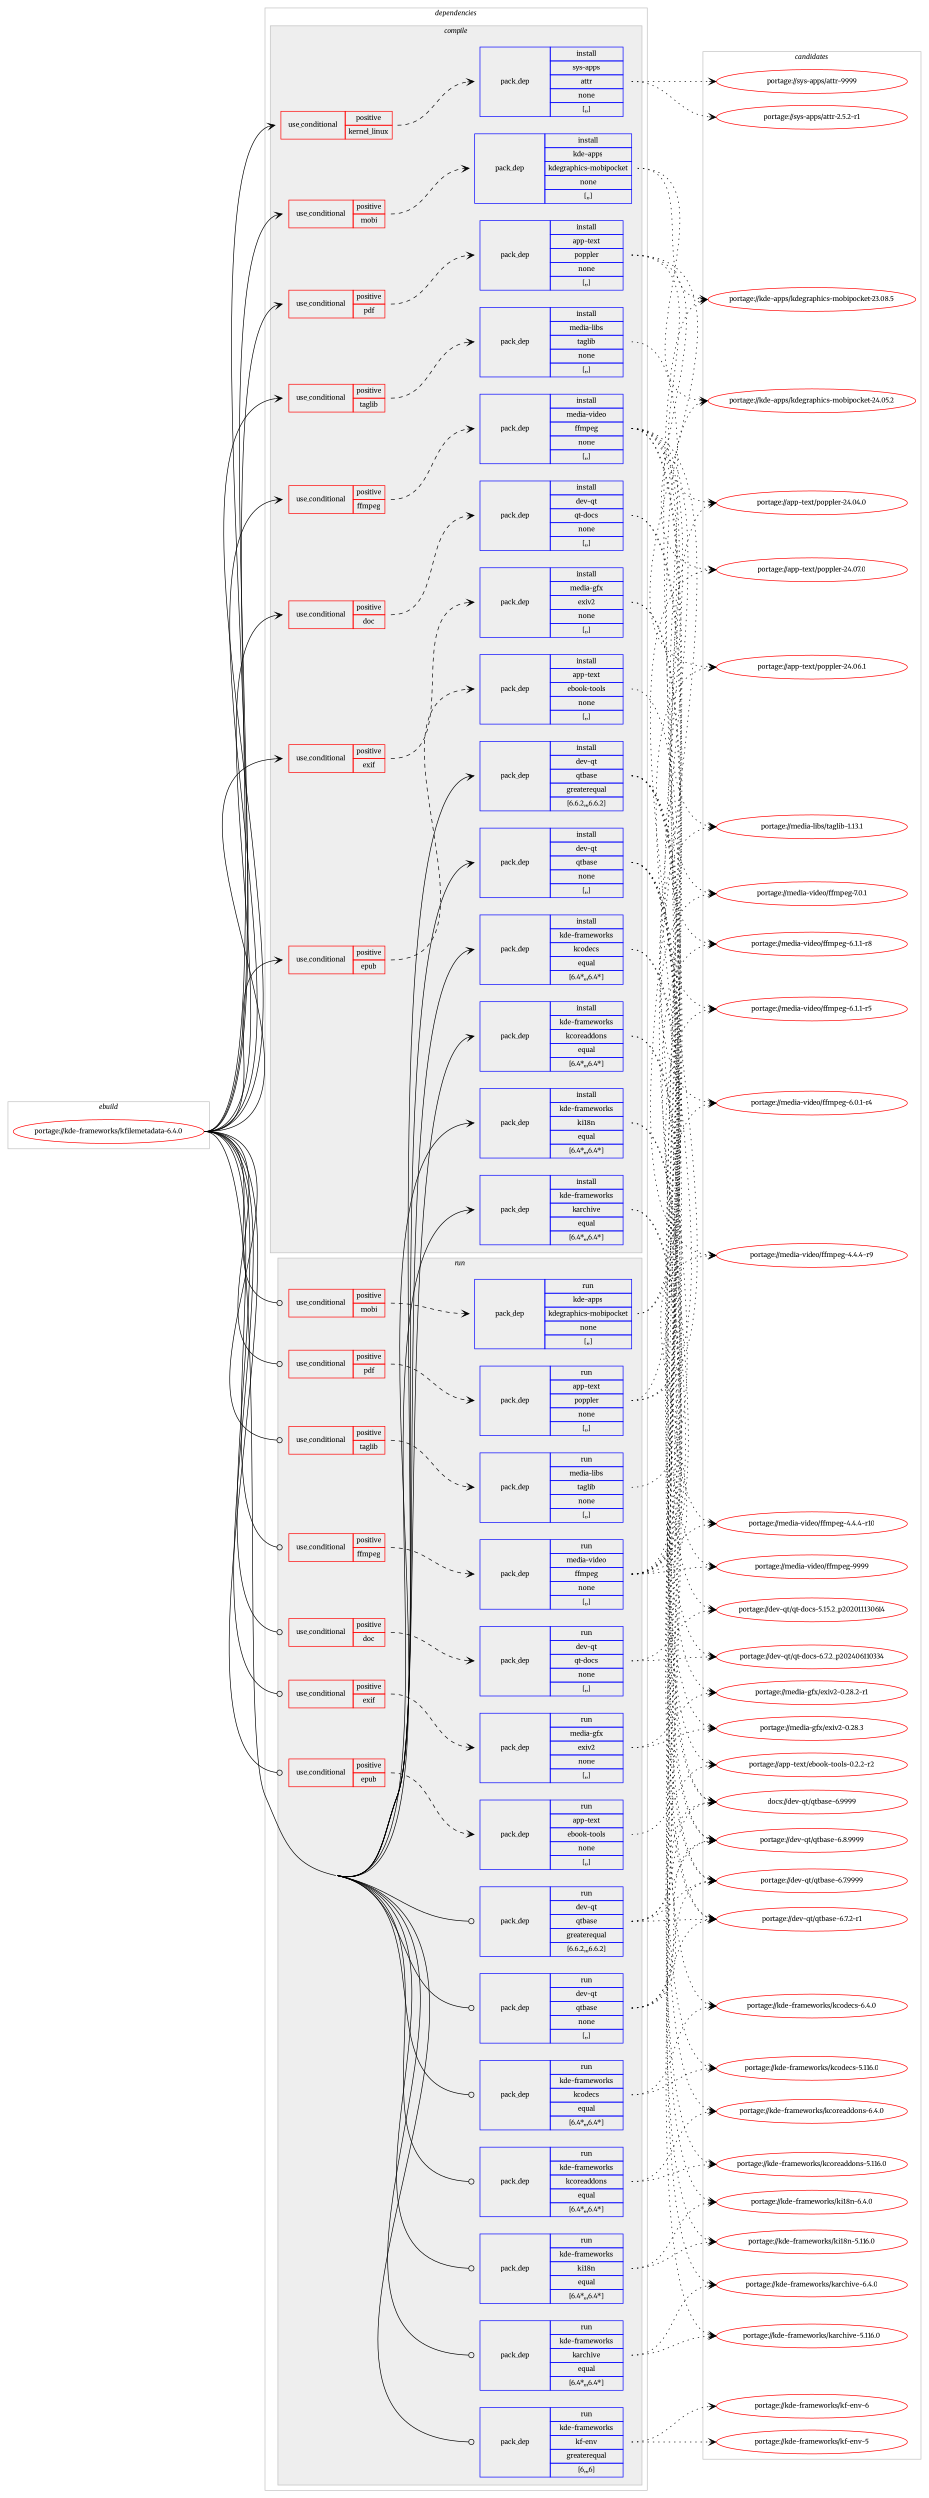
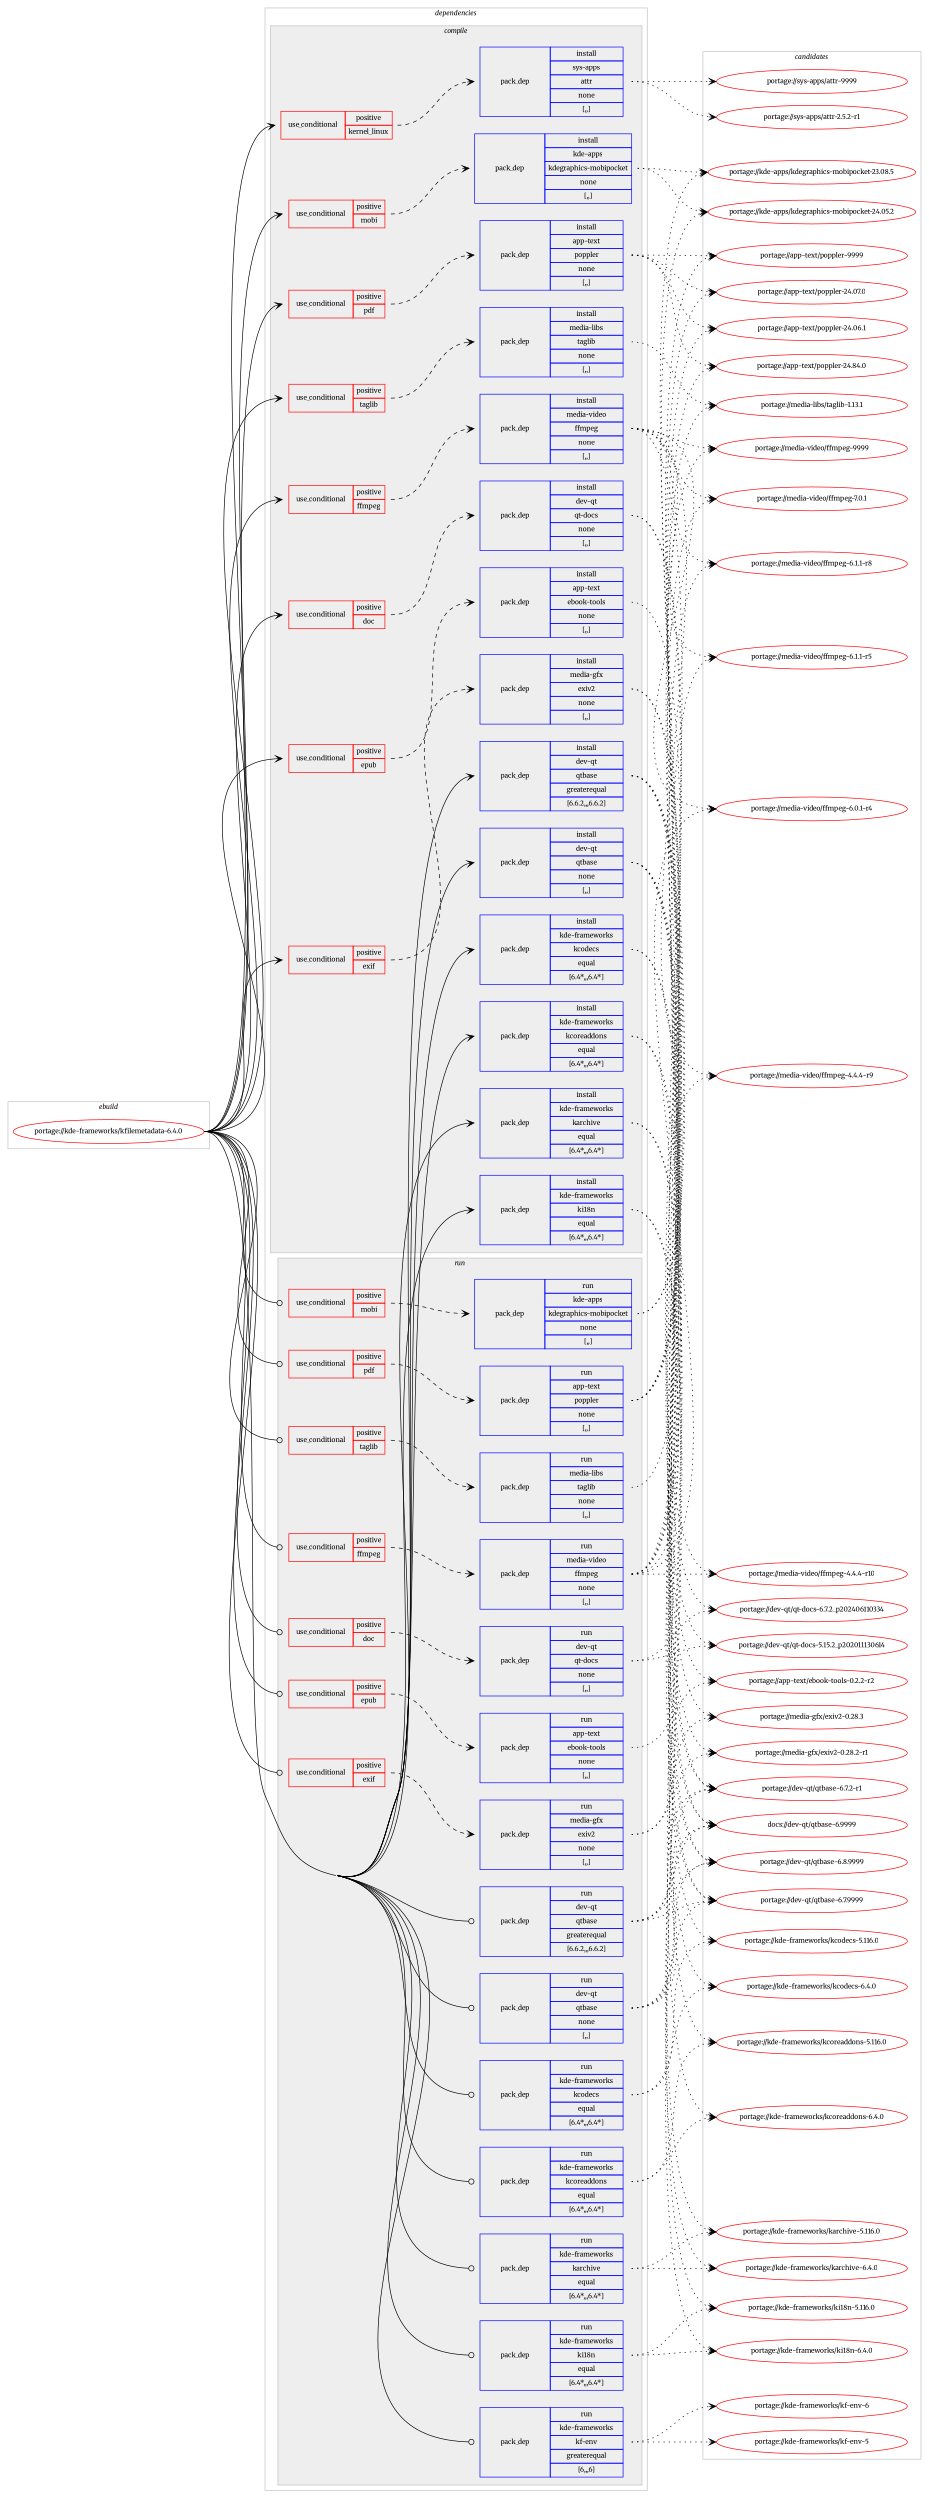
node "portage://app-text/poppler-9999": added
node "portage://app-text/poppler-24.04.0": label "portage://app-text/poppler-24.04.0" -> "portage://app-text/poppler-24.84.0"
